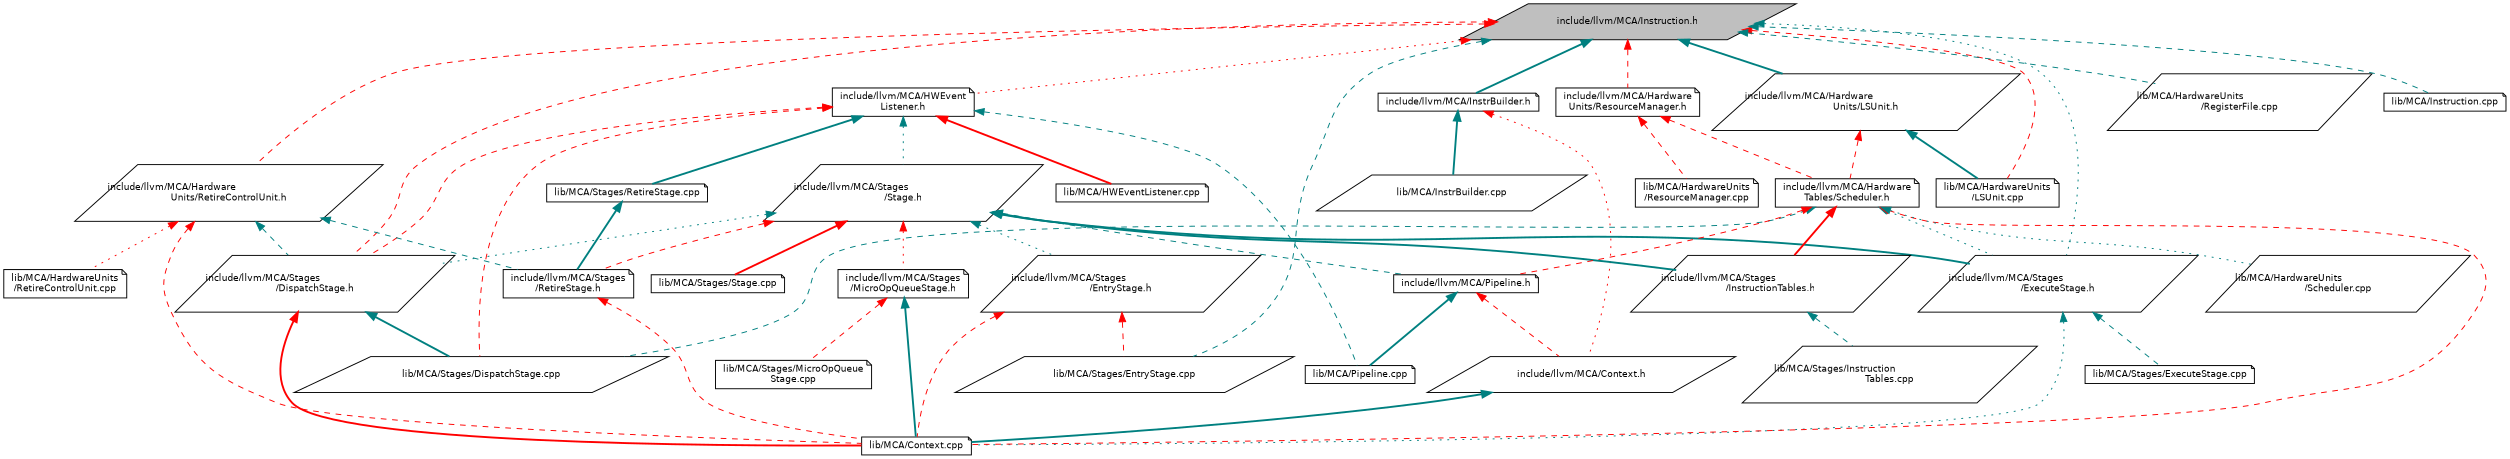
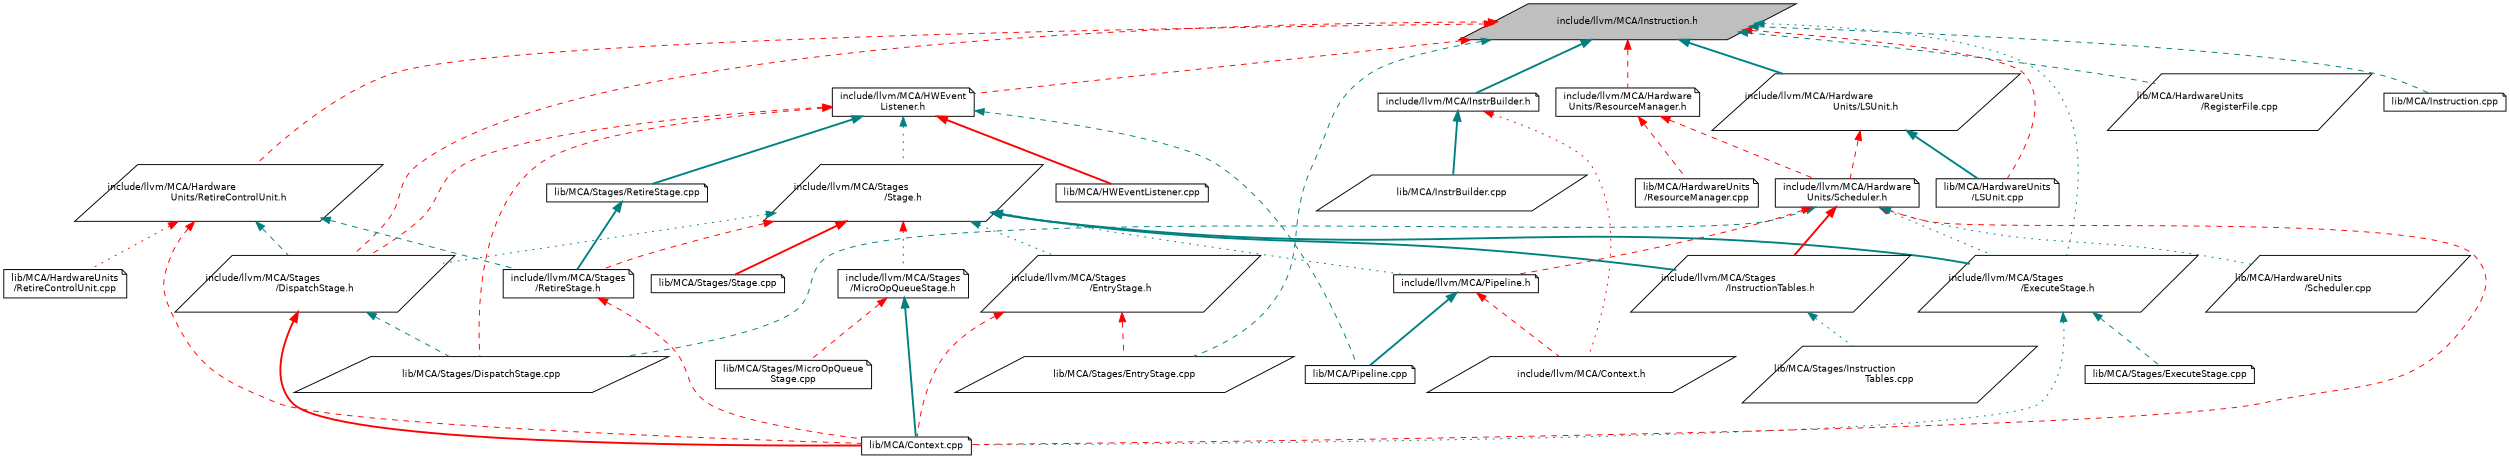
edge "include/llvm/MCA/HWEvent Listener.h" -> "include/llvm/MCA/Instruction.h": style dotted -> dashed
node "include/llvm/MCA/Hardware Tables/Scheduler.h": label "include/llvm/MCA/Hardware Tables/Scheduler.h" -> "include/llvm/MCA/Hardware Units/Scheduler.h"
edge "include/llvm/MCA/Pipeline.h" -> "include/llvm/MCA/Stages /Stage.h": style dashed -> dotted
edge "lib/MCA/Stages/Instruction Tables.cpp" -> "include/llvm/MCA/Stages /InstructionTables.h": style dashed -> dotted
edge "lib/MCA/Stages/DispatchStage.cpp" -> "include/llvm/MCA/Stages /DispatchStage.h": style bold -> dashed
edge "lib/MCA/Context.cpp" -> "include/llvm/MCA/Context.h": removed
